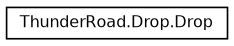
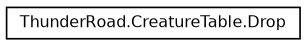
node "ThunderRoad.Drop.Drop": label "ThunderRoad.Drop.Drop" -> "ThunderRoad.CreatureTable.Drop"
